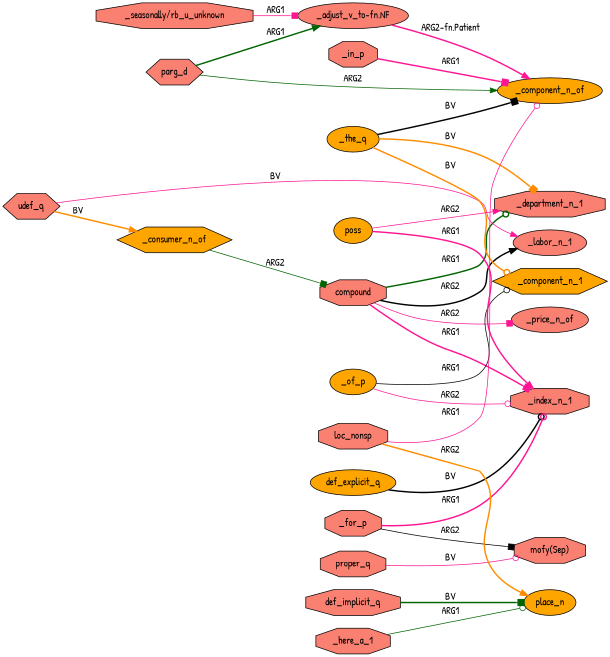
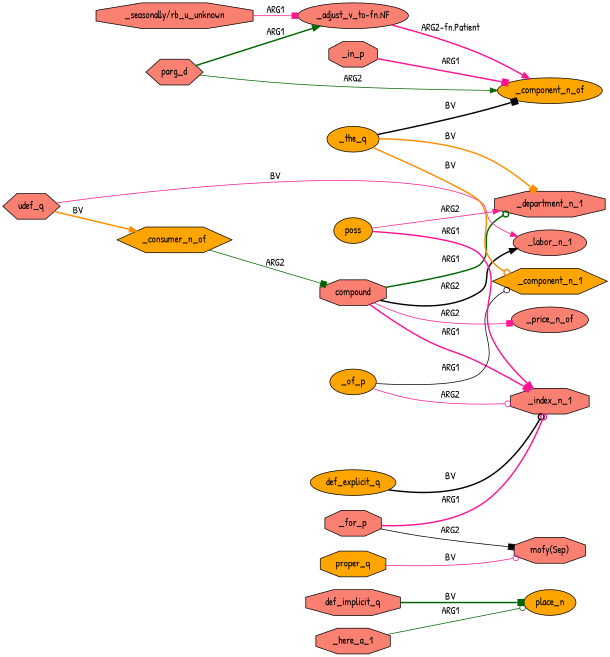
node "loc_nonsp": removed
node "proper_q": fillcolor salmon -> orange
